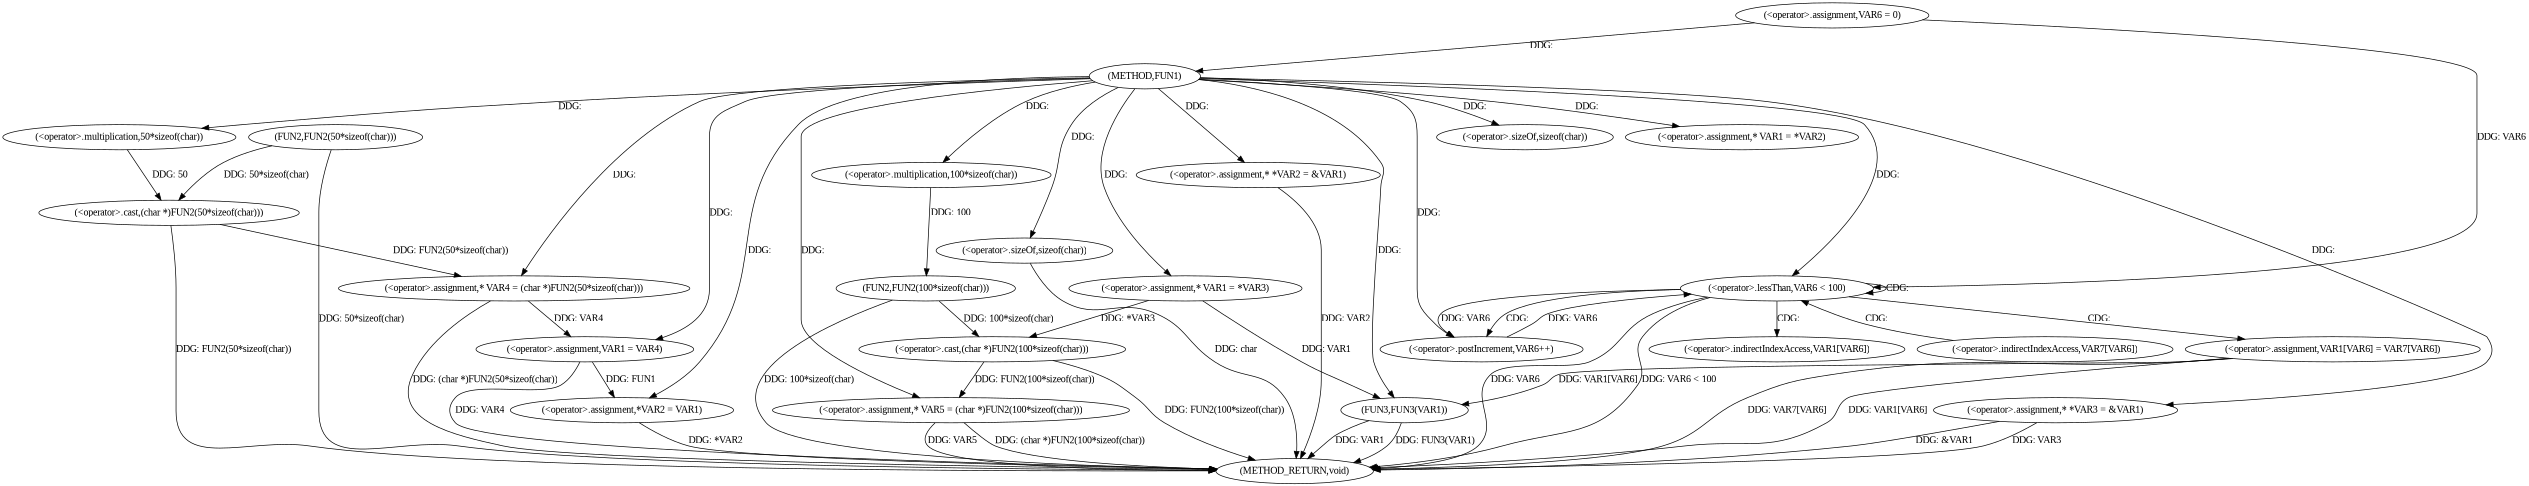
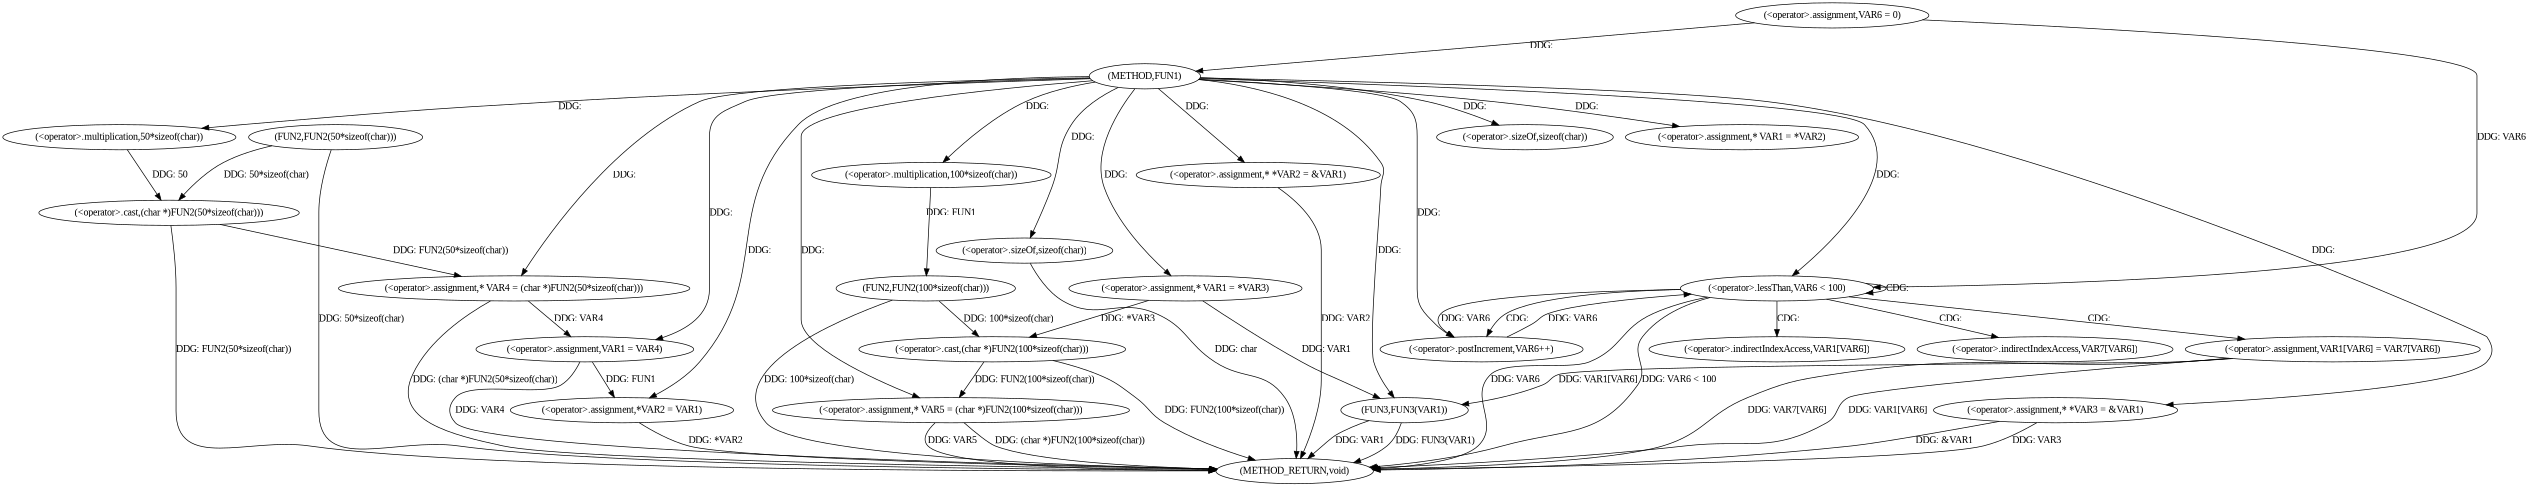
edge "(<operator>.multiplication,100*sizeof(char))" -> "(FUN2,FUN2(100*sizeof(char)))": label "DDG: 100" -> "DDG: FUN1"
edge "(<operator>.indirectIndexAccess,VAR7[VAR6])" -> "(<operator>.lessThan,VAR6 < 100)": reversed
